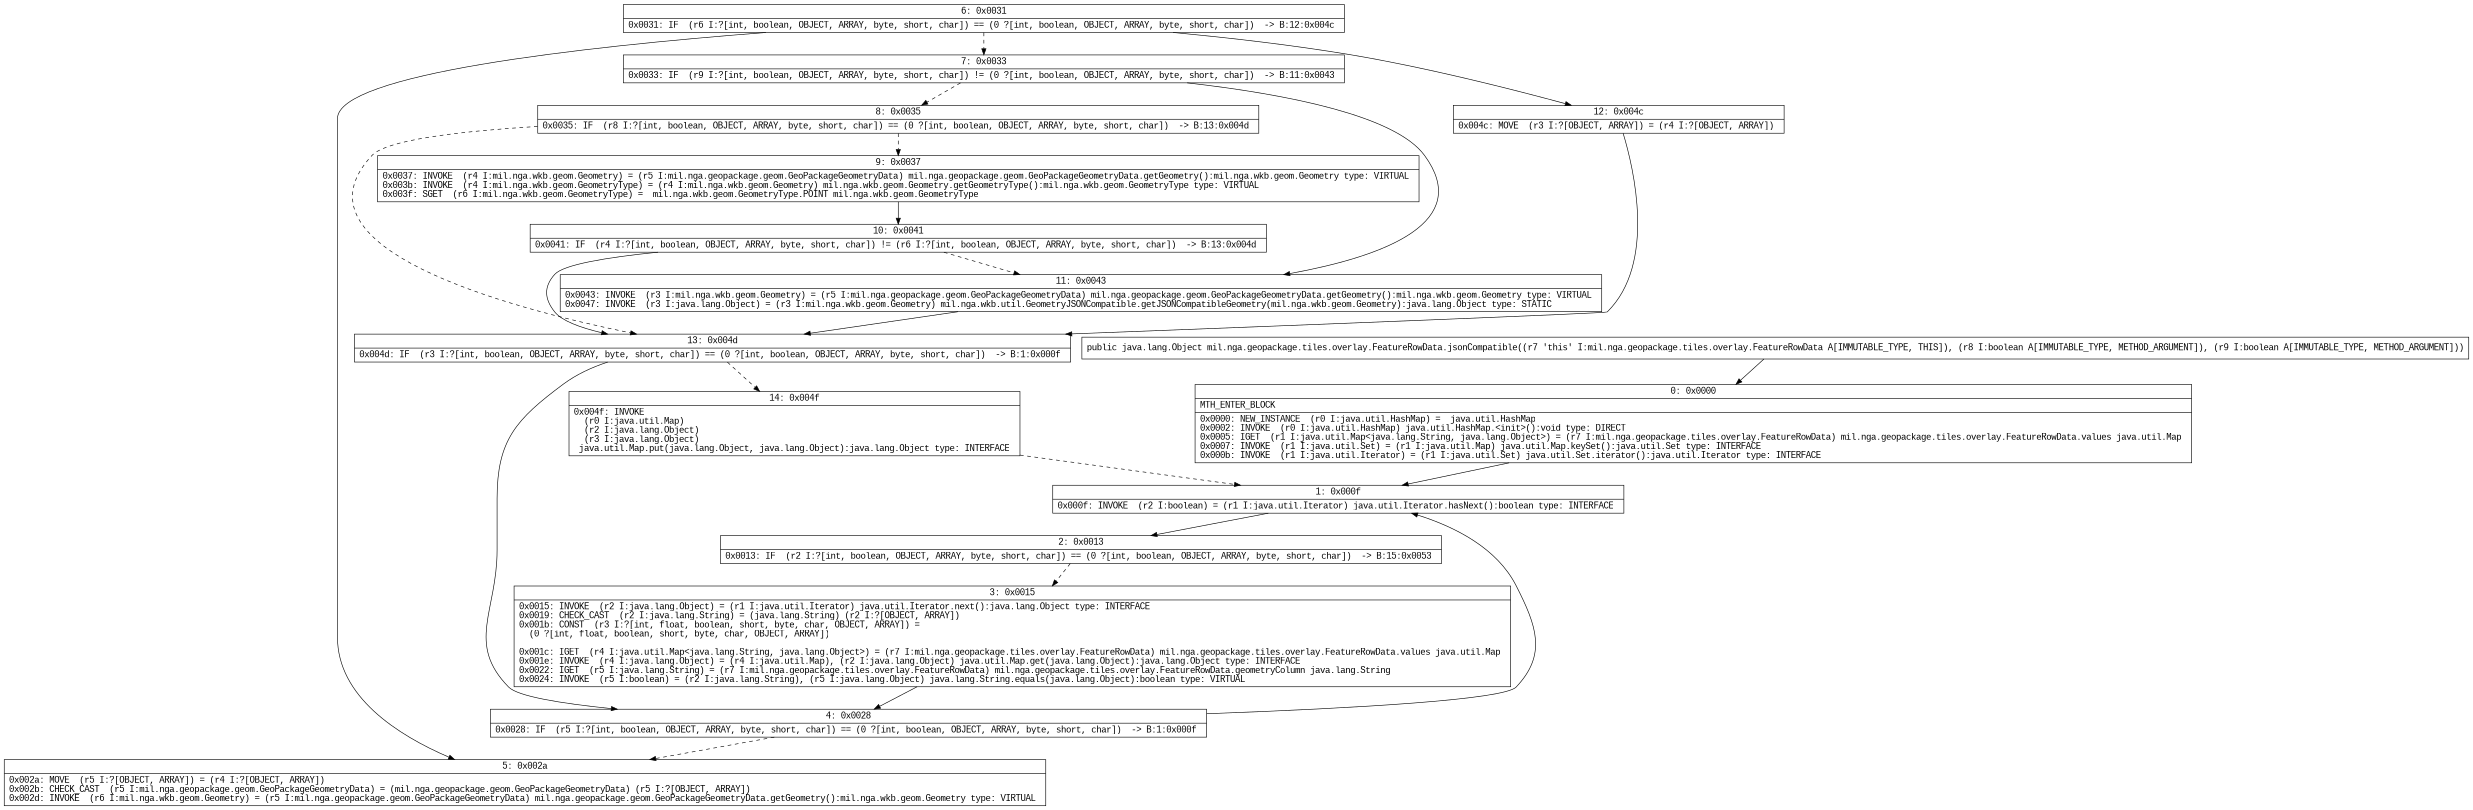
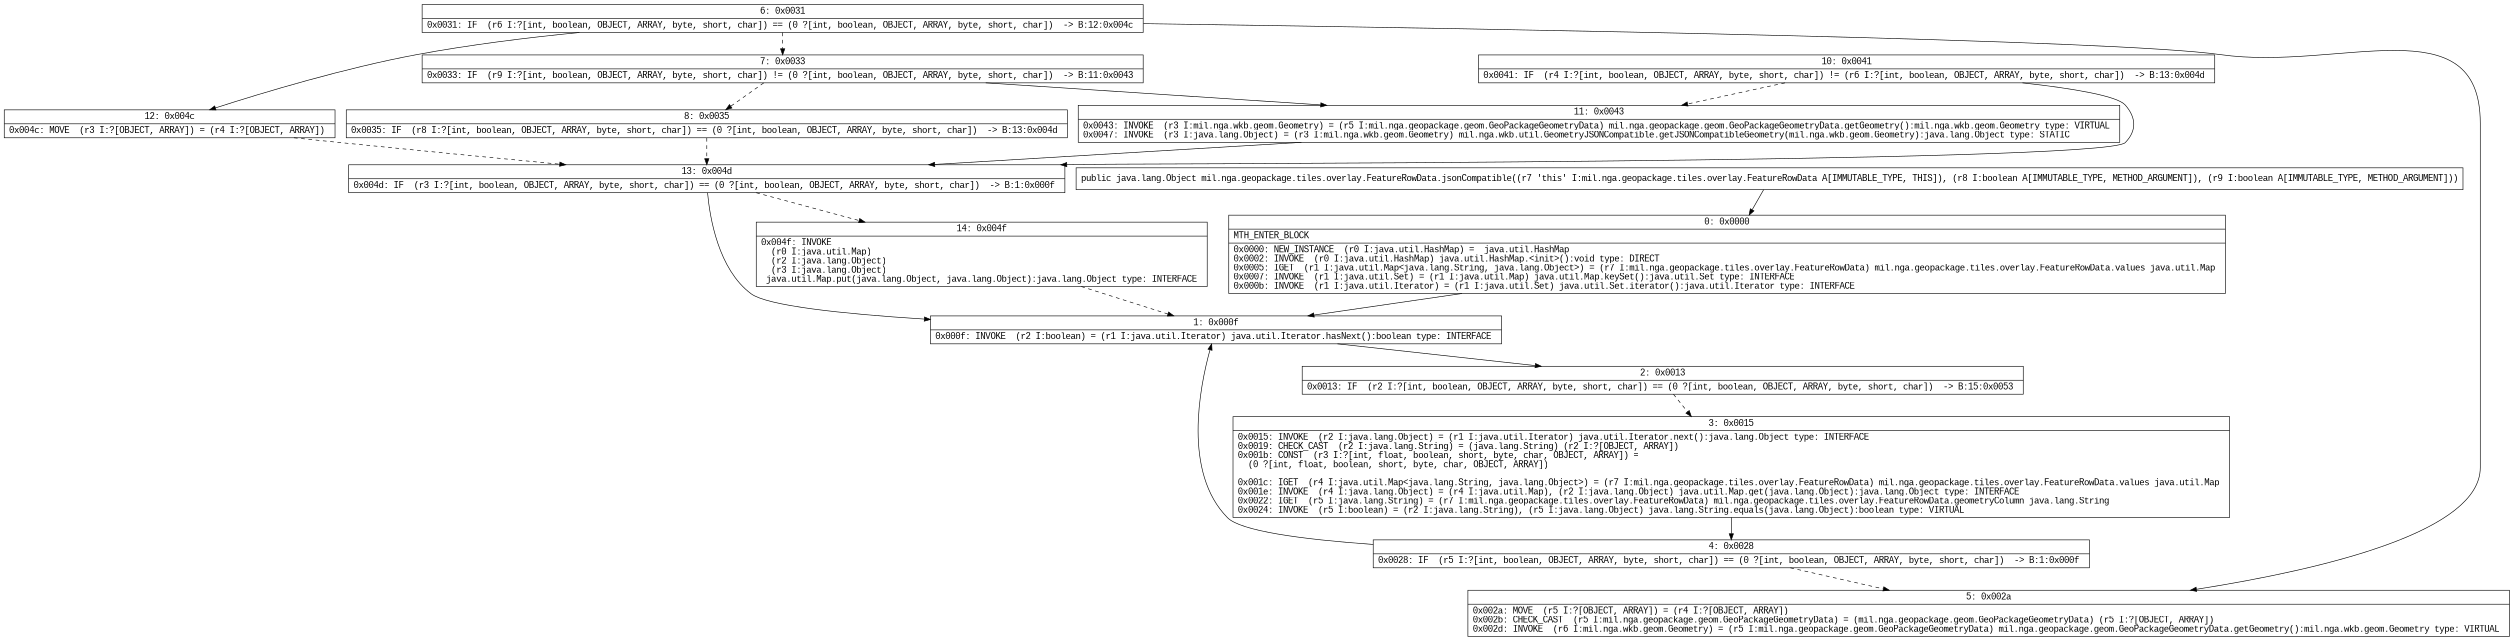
node "9: 0x0037": removed
edge "12: 0x004c" -> "13: 0x004d": style solid -> dashed
edge "13: 0x004d" -> "4: 0x0028": now "13: 0x004d" -> "1: 0x000f"
